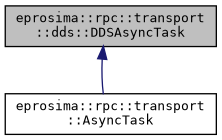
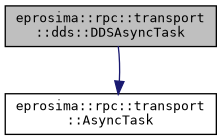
edge "eprosima::rpc::transport ::AsyncTask" -> "eprosima::rpc::transport ::dds::DDSAsyncTask": reversed
